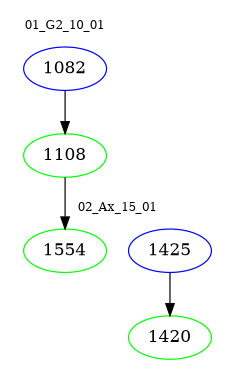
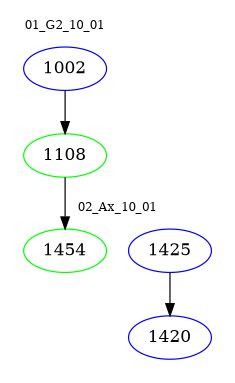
node "1082": label "1082" -> "1002"
cluster "02_Ax_15_01": label "02_Ax_15_01" -> "02_Ax_10_01"
node "1554": label "1554" -> "1454"
node "1420": color green -> blue
